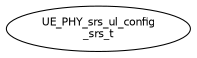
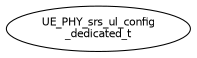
node "UE_PHY_srs_ul_config _srs_t": label "UE_PHY_srs_ul_config _srs_t" -> "UE_PHY_srs_ul_config _dedicated_t"
